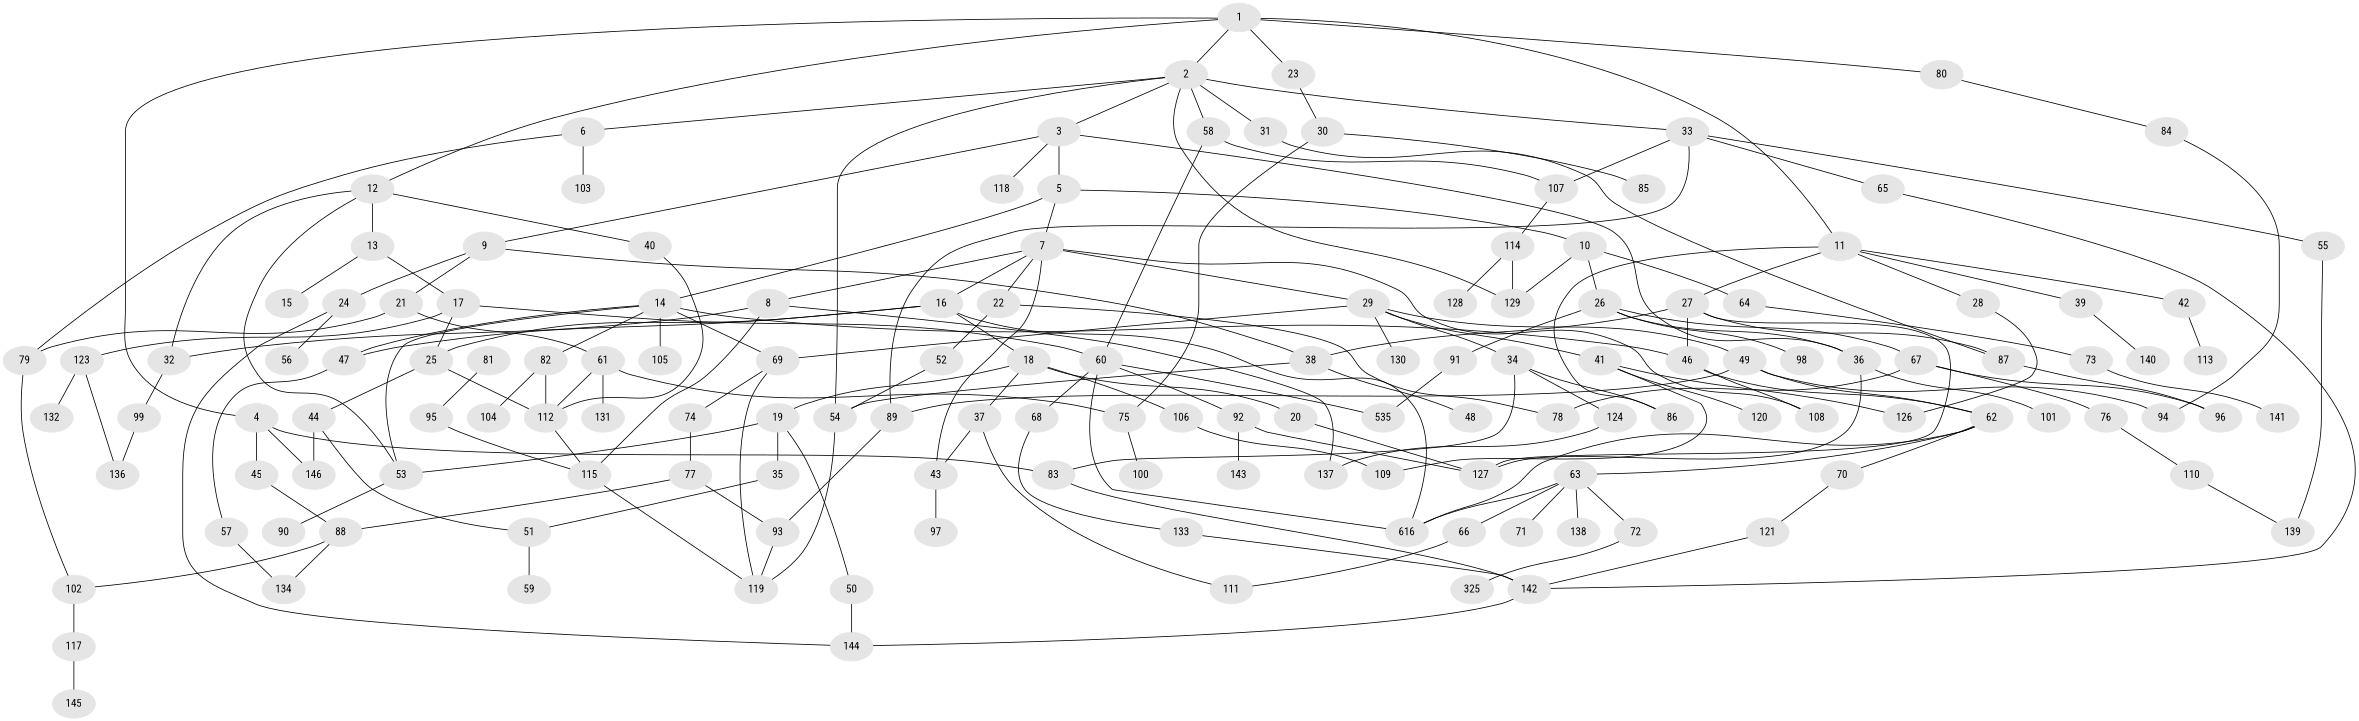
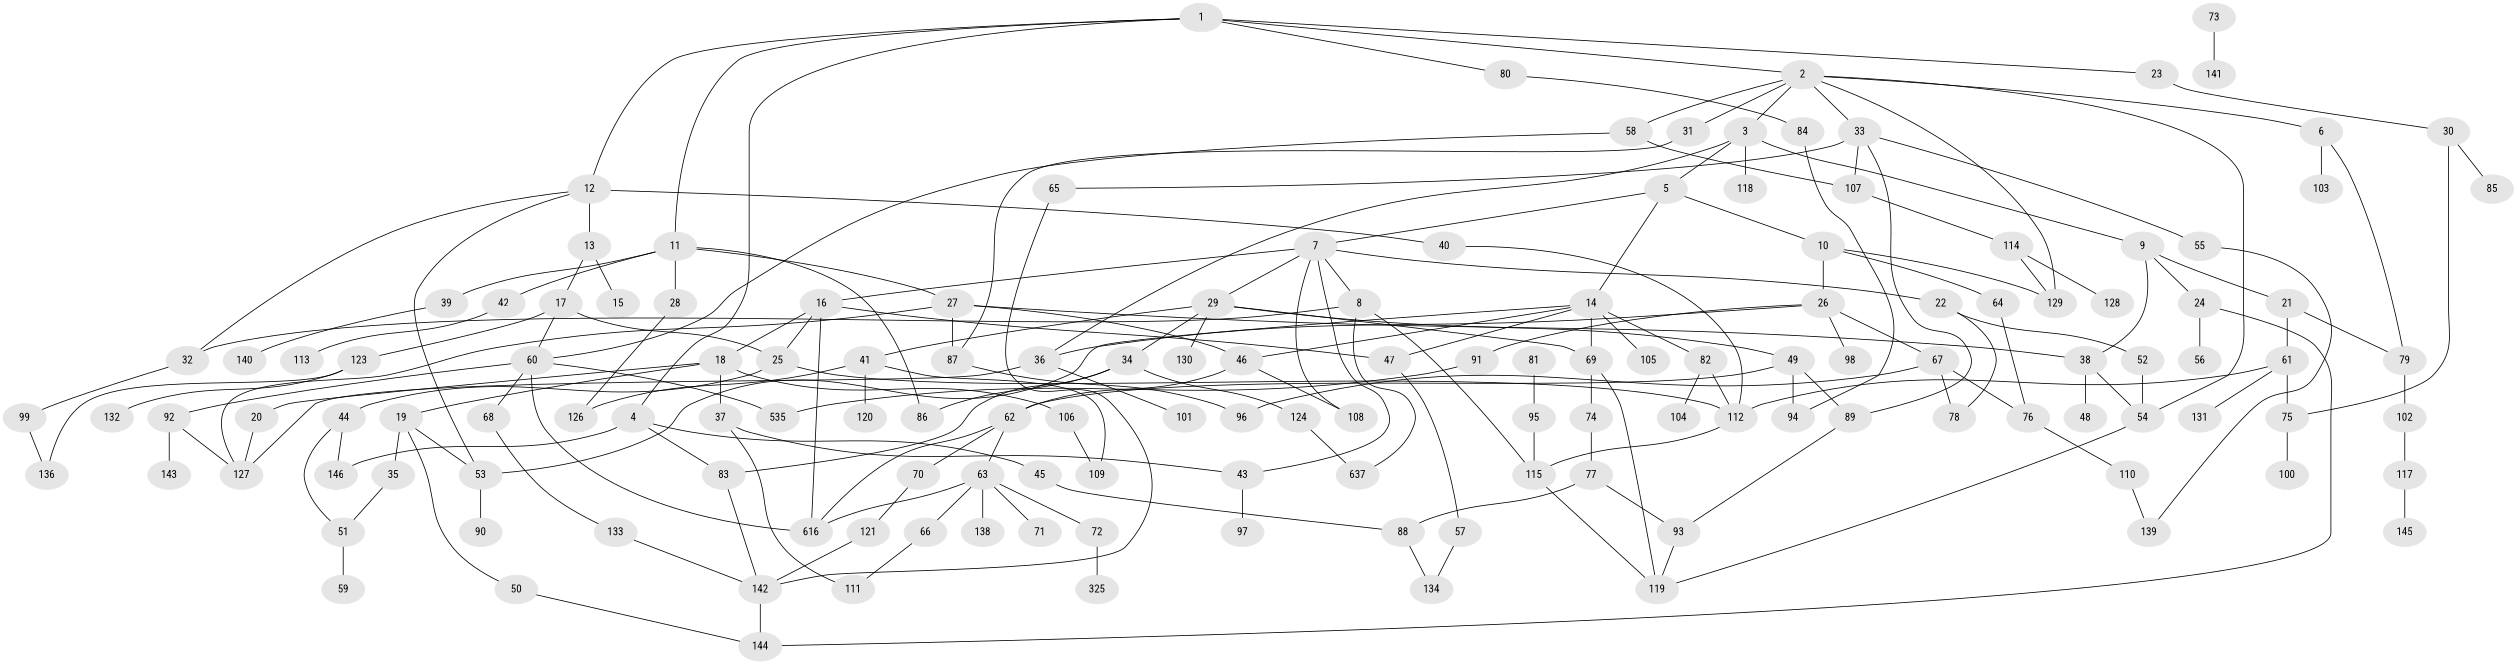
edge "64" -- "73": now "64" -- "76"
node "137": label "137" -> "637"
edge "88" -- "102": removed
